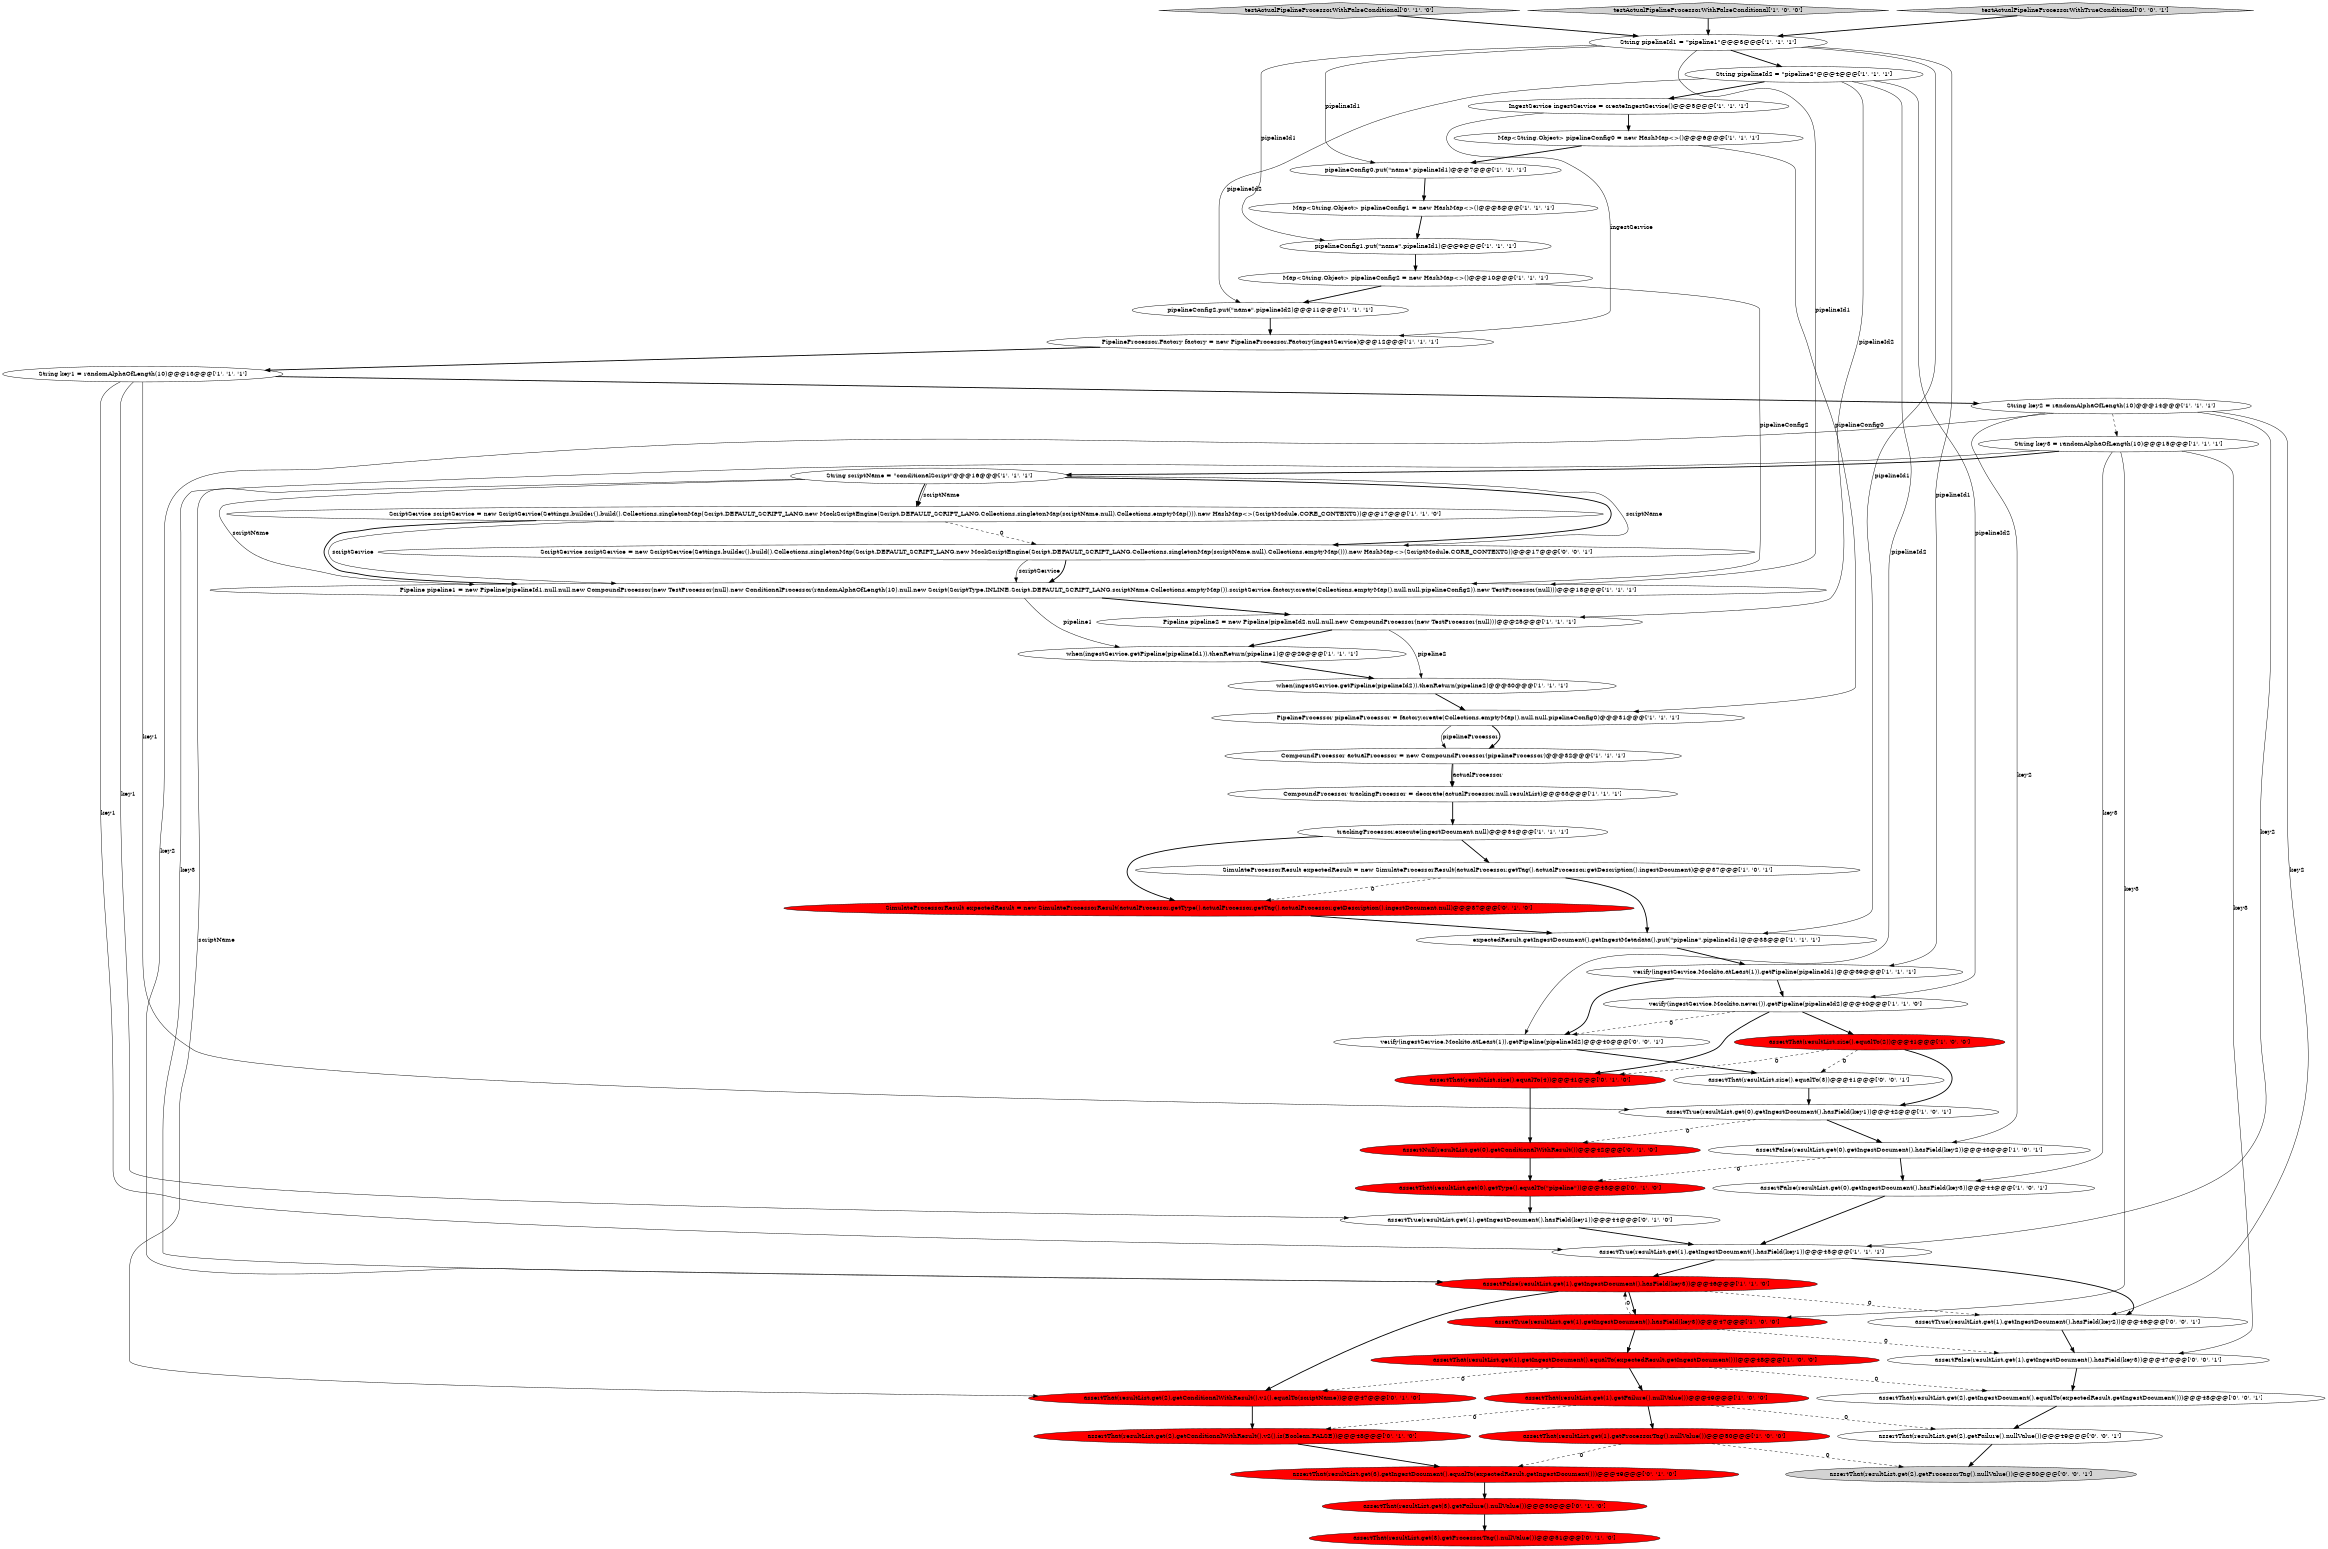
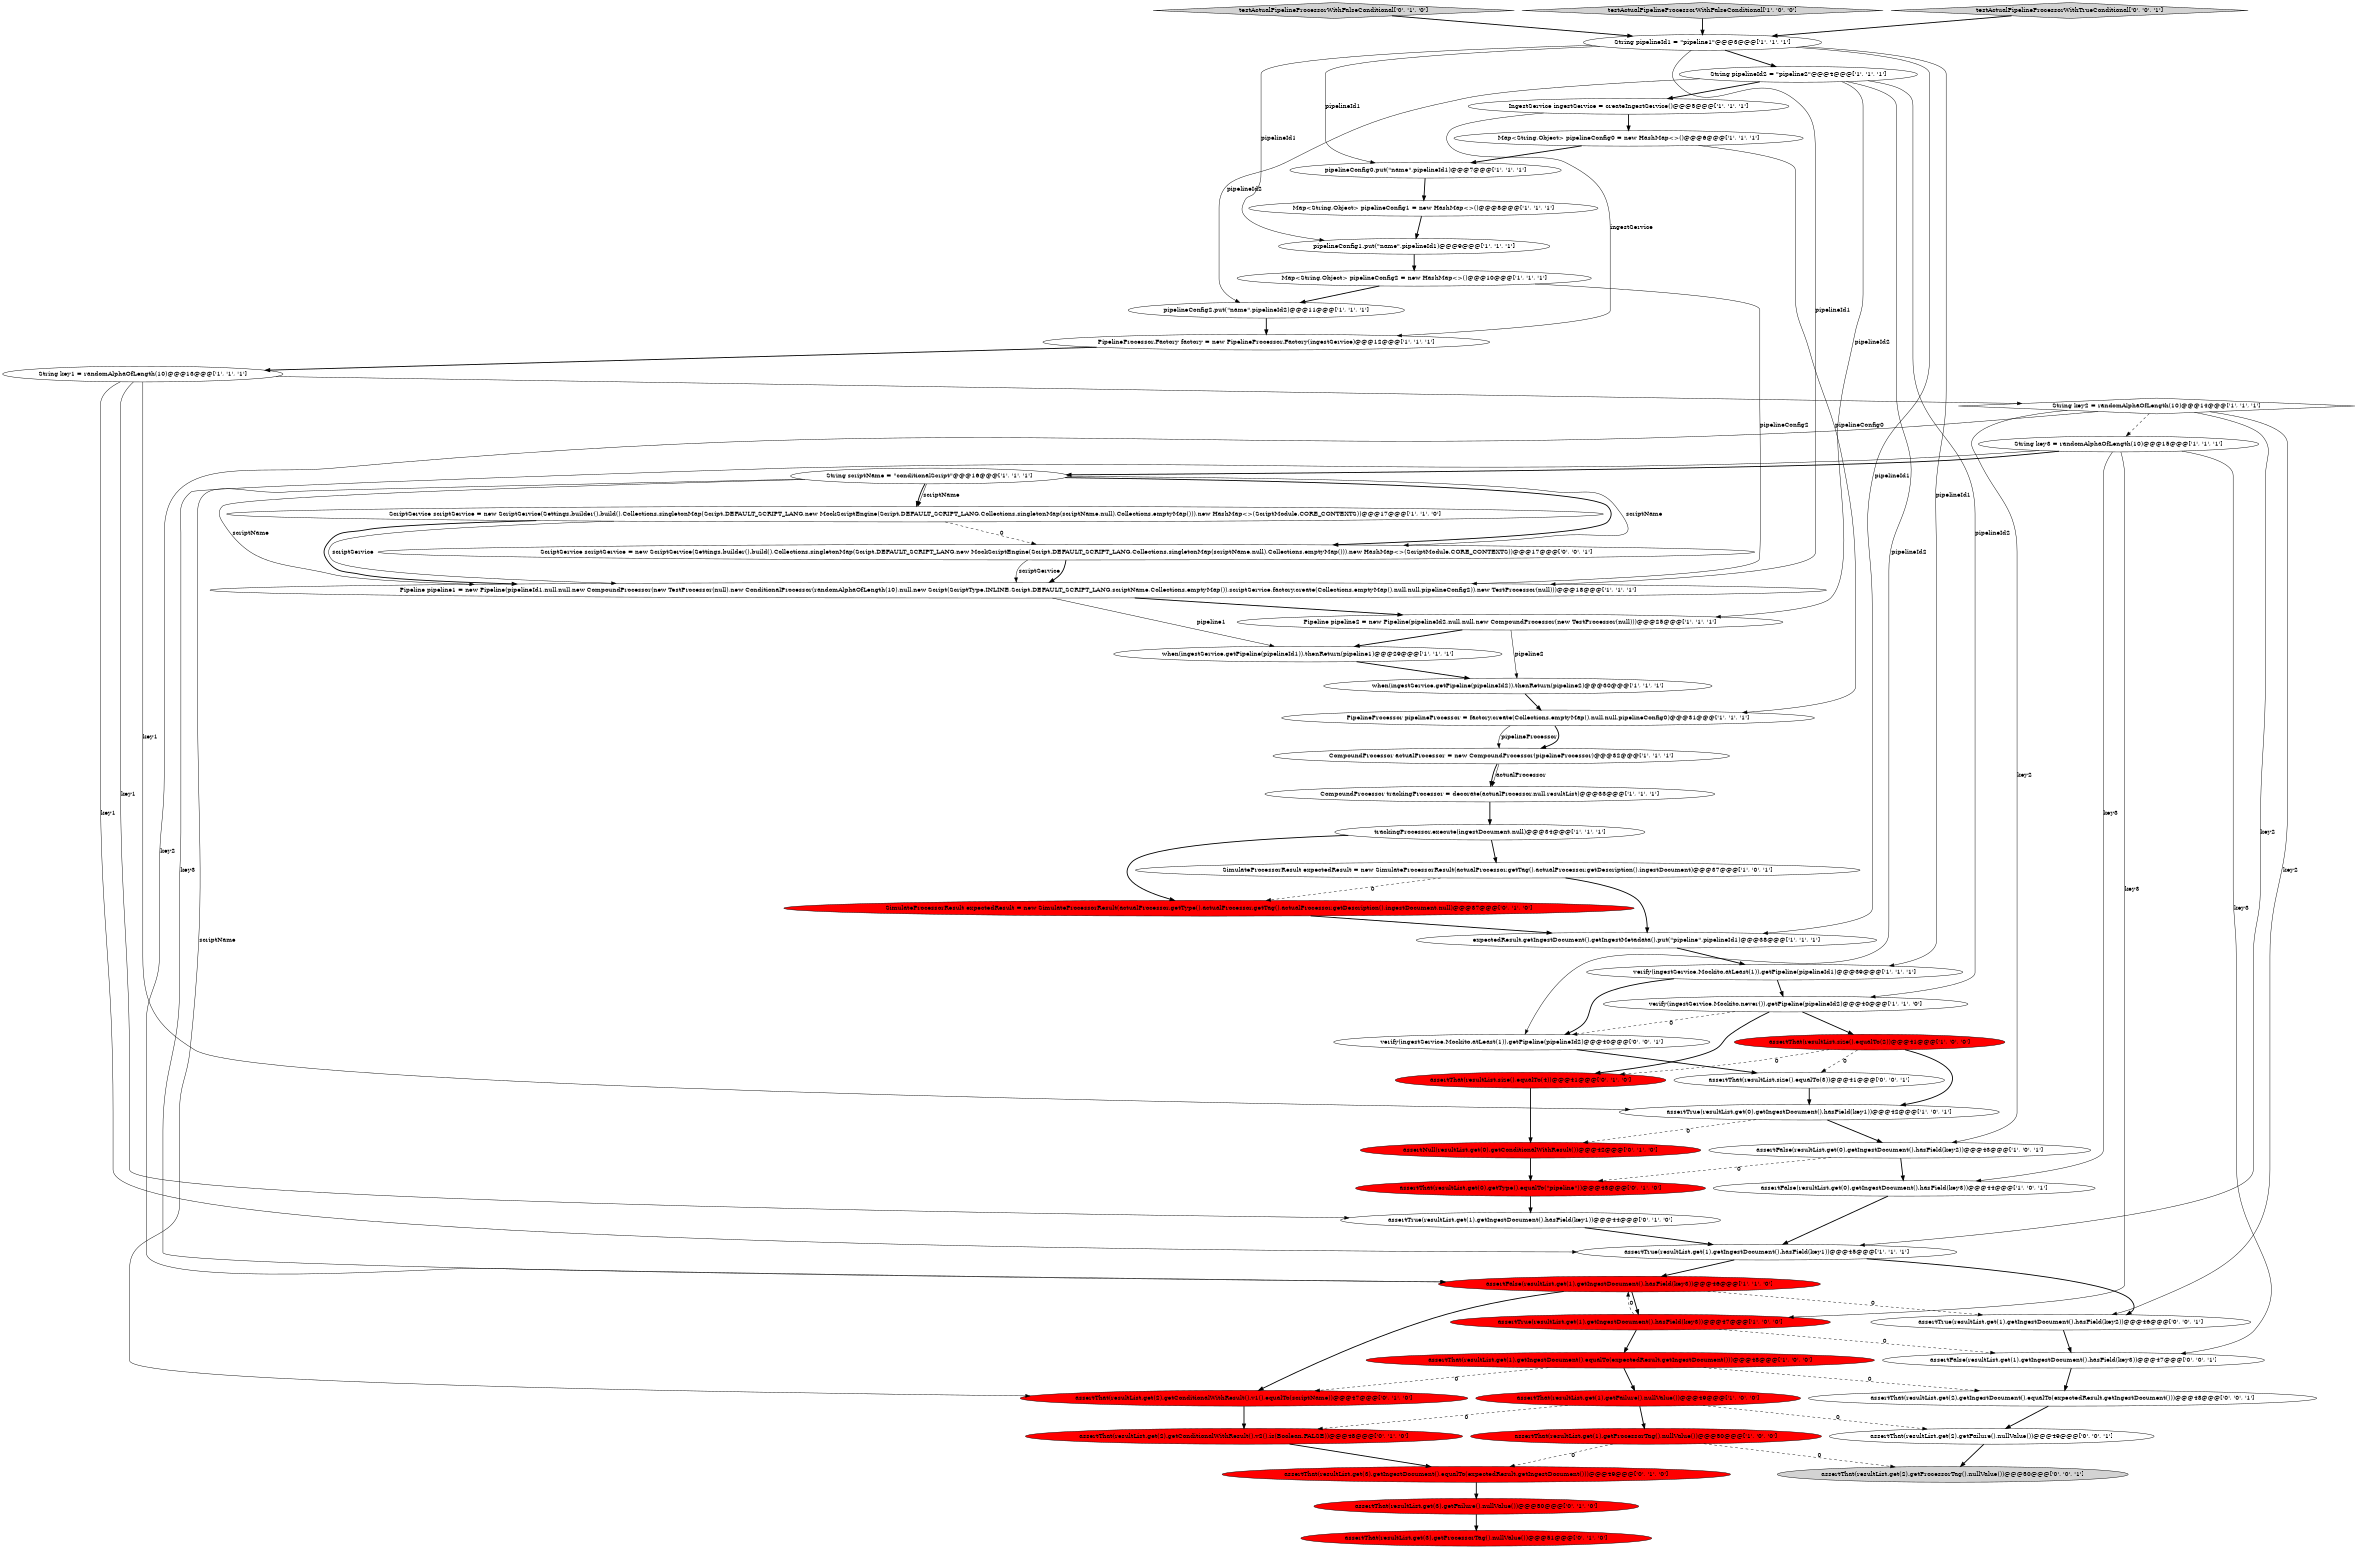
edge "String key1 = randomAlphaOfLength(10)@@@13@@@['1', '1', '1']" -> "String key2 = randomAlphaOfLength(10)@@@14@@@['1', '1', '1']": style bold -> solid
node "String key2 = randomAlphaOfLength(10)@@@14@@@['1', '1', '1']": shape ellipse -> diamond
